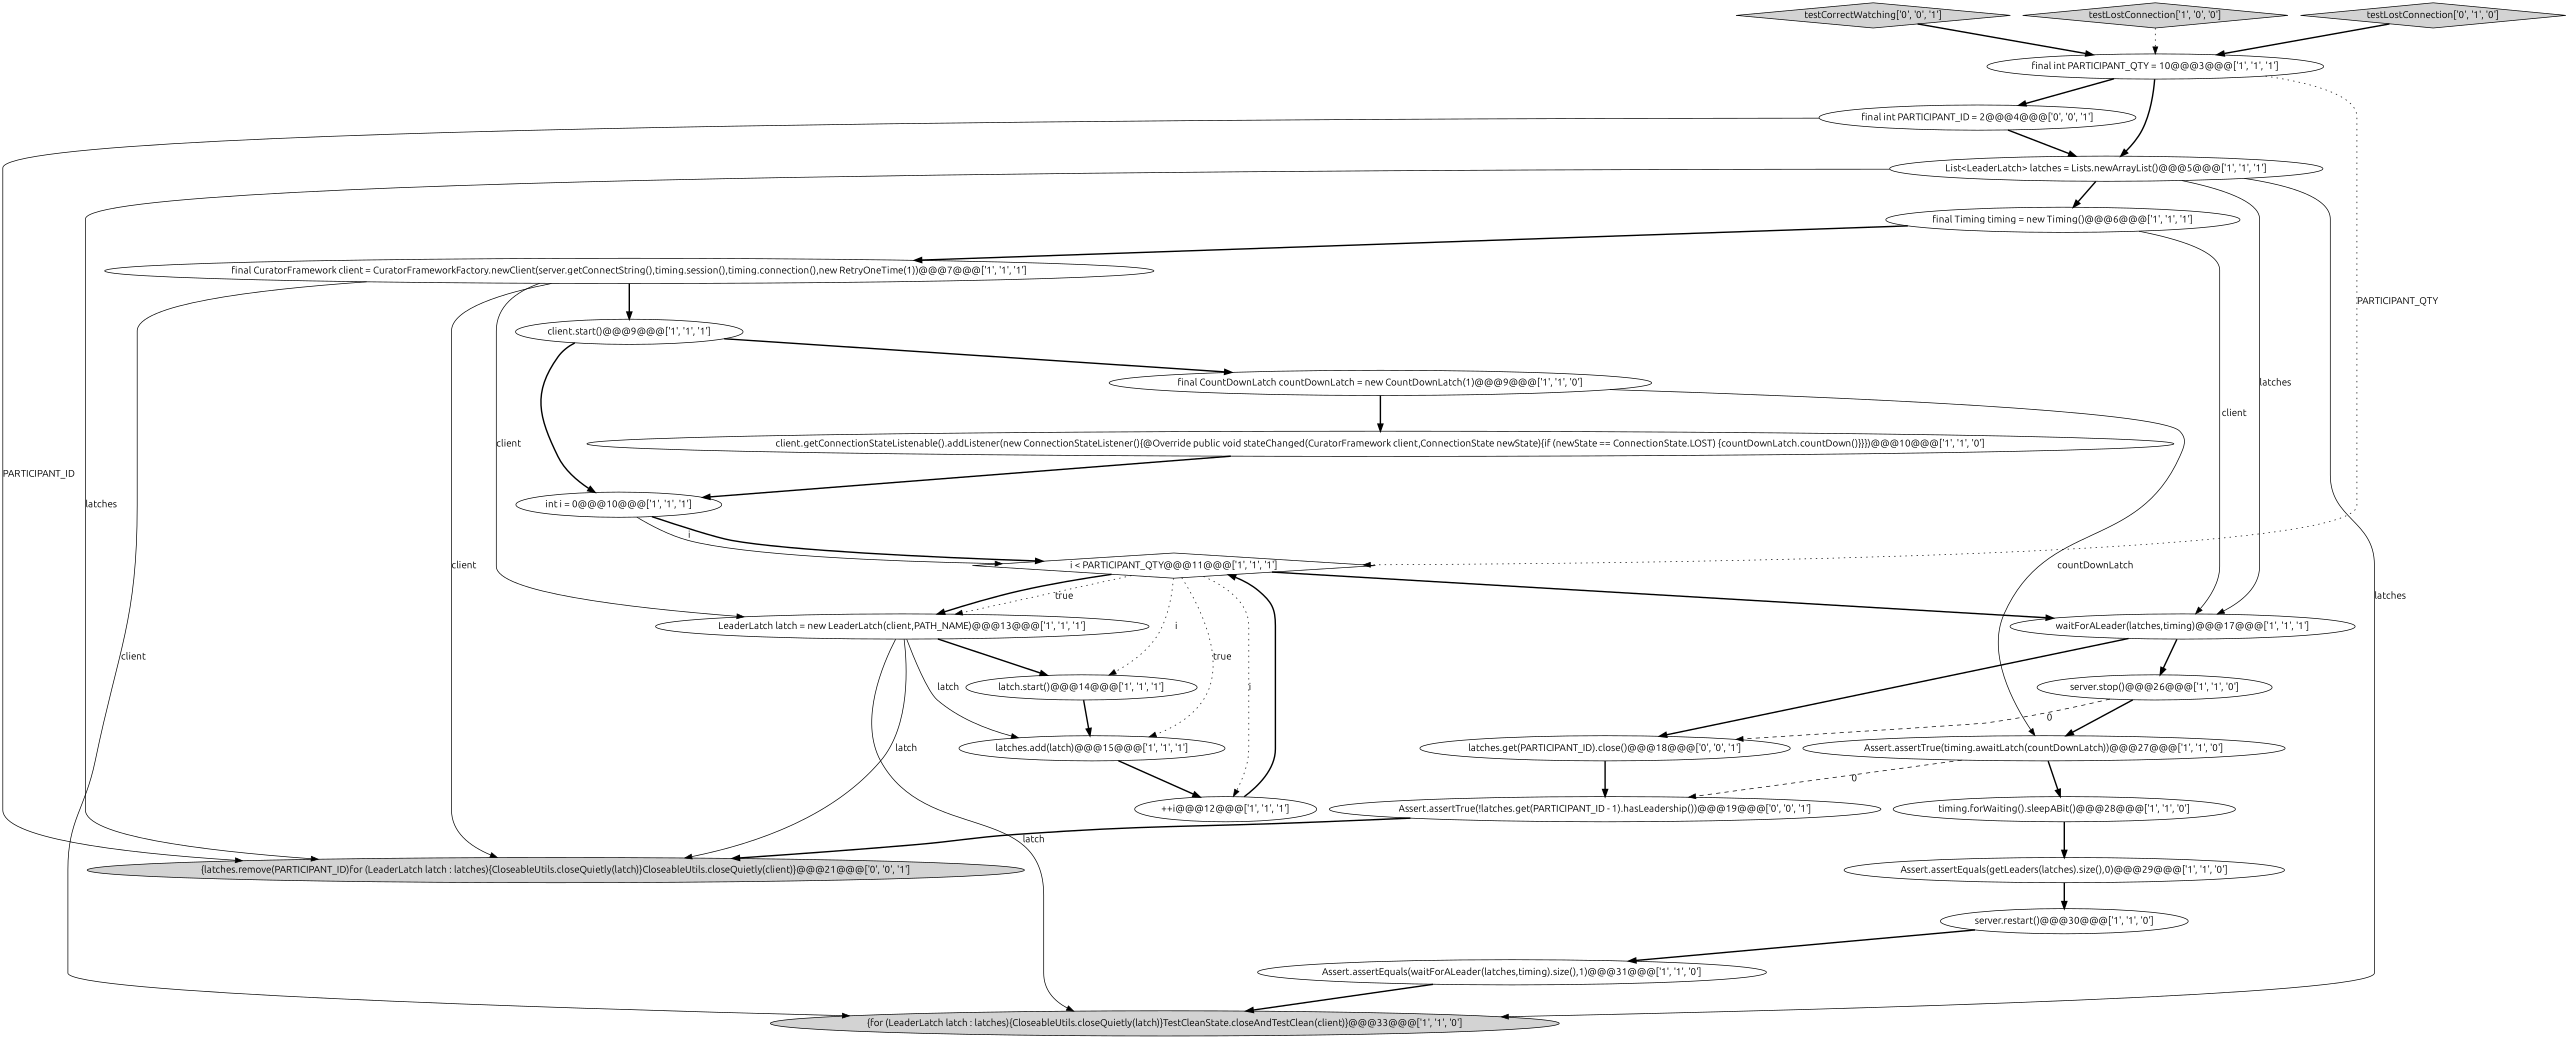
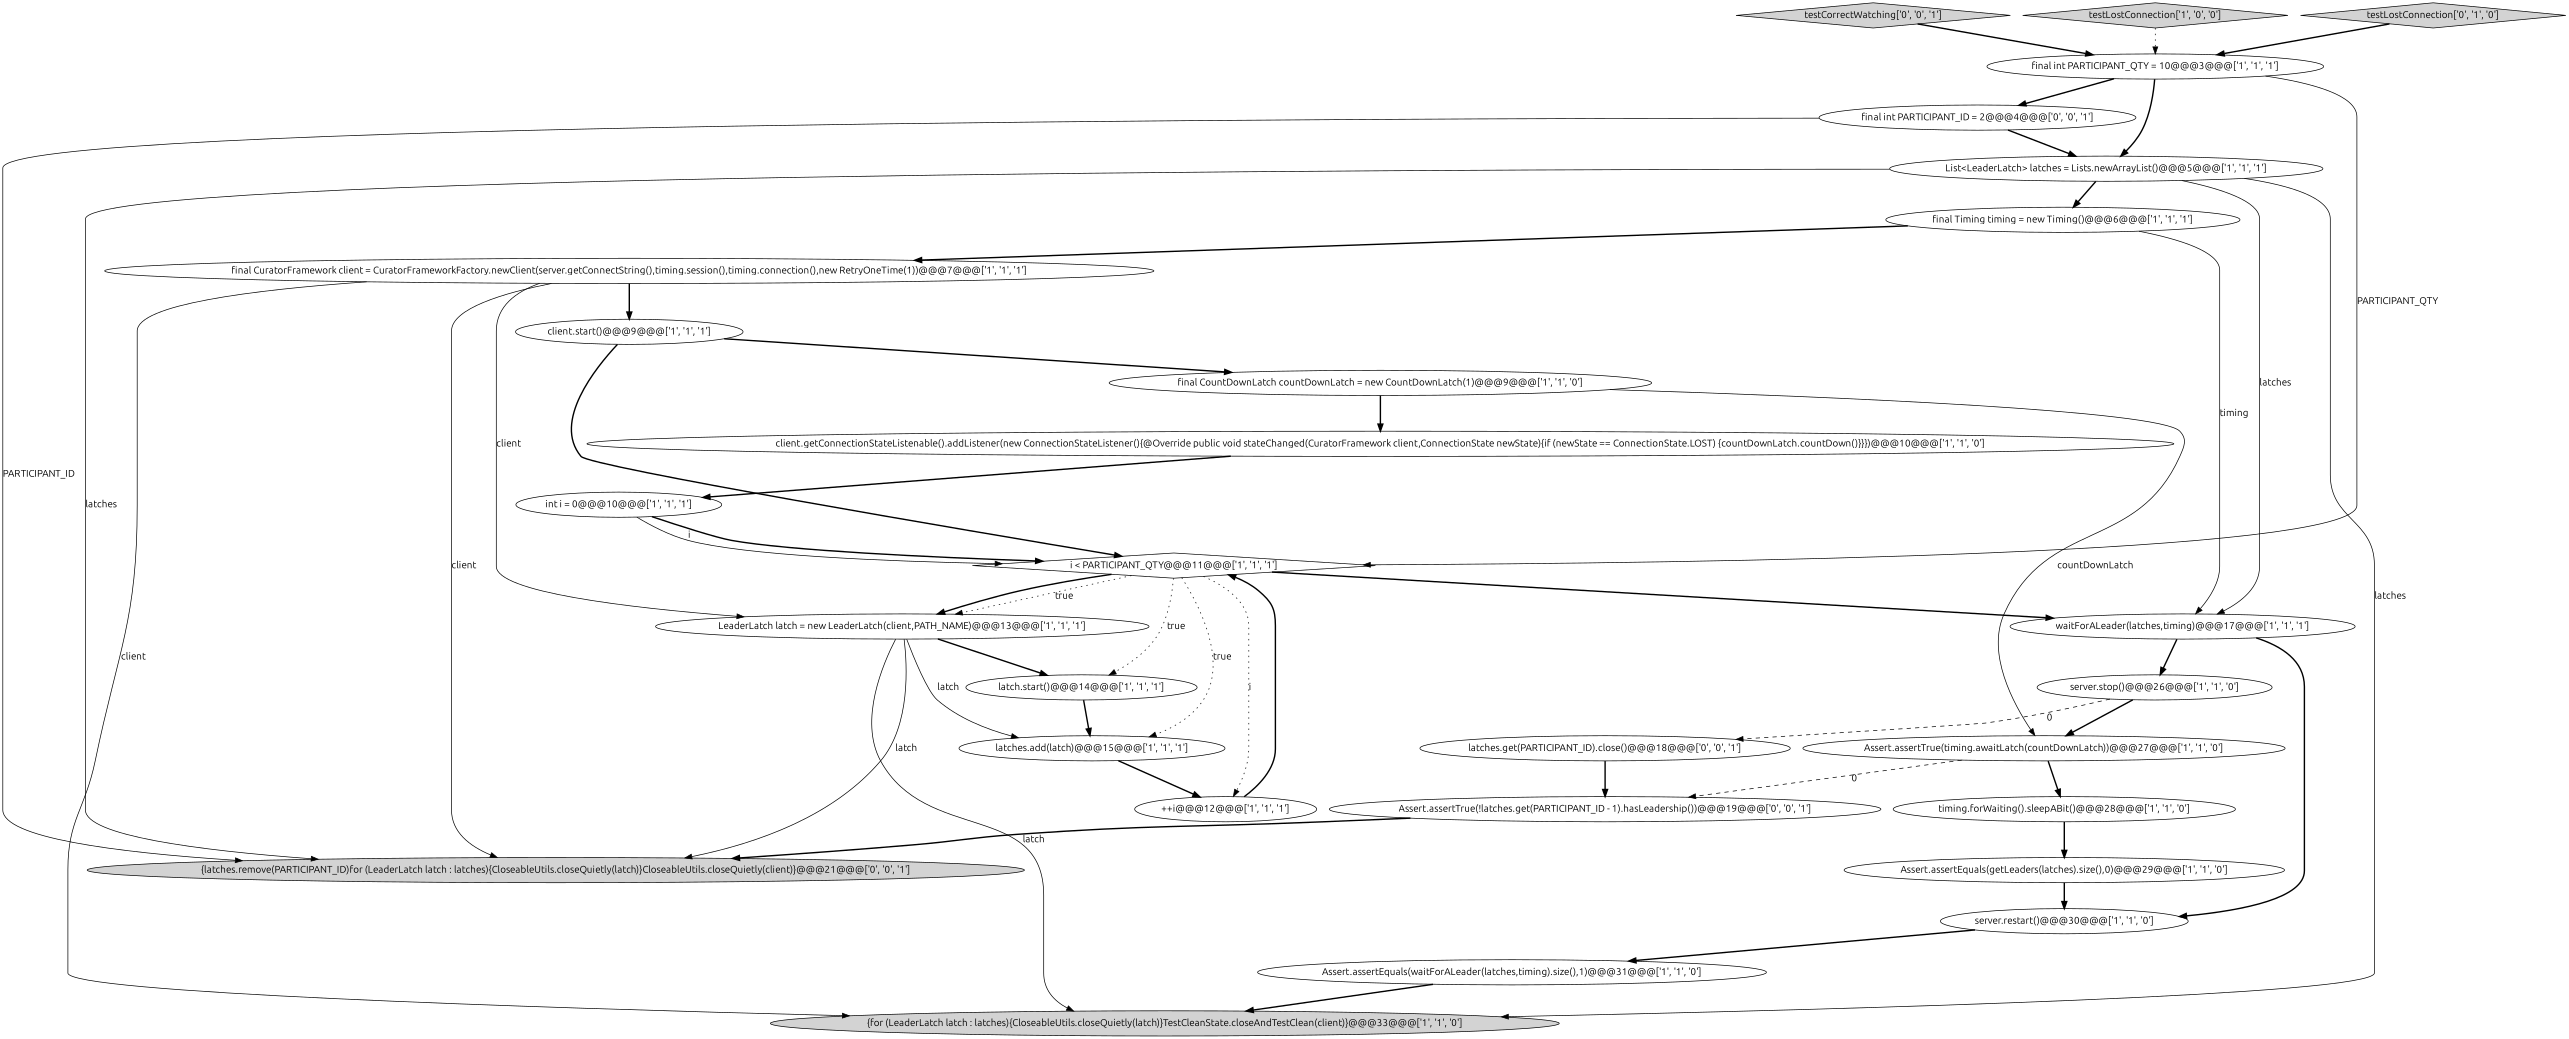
edge "final Timing timing = new Timing()@@@6@@@['1', '1', '1']" -> "waitForALeader(latches,timing)@@@17@@@['1', '1', '1']": label "client" -> "timing"
edge "client.start()@@@9@@@['1', '1', '1']" -> "int i = 0@@@10@@@['1', '1', '1']": now "client.start()@@@9@@@['1', '1', '1']" -> "i < PARTICIPANT_QTY@@@11@@@['1', '1', '1']"
edge "final int PARTICIPANT_QTY = 10@@@3@@@['1', '1', '1']" -> "i < PARTICIPANT_QTY@@@11@@@['1', '1', '1']": style dotted -> solid
edge "i < PARTICIPANT_QTY@@@11@@@['1', '1', '1']" -> "latch.start()@@@14@@@['1', '1', '1']": label "i" -> "true"
edge "waitForALeader(latches,timing)@@@17@@@['1', '1', '1']" -> "latches.get(PARTICIPANT_ID).close()@@@18@@@['0', '0', '1']": now "waitForALeader(latches,timing)@@@17@@@['1', '1', '1']" -> "server.restart()@@@30@@@['1', '1', '0']"
